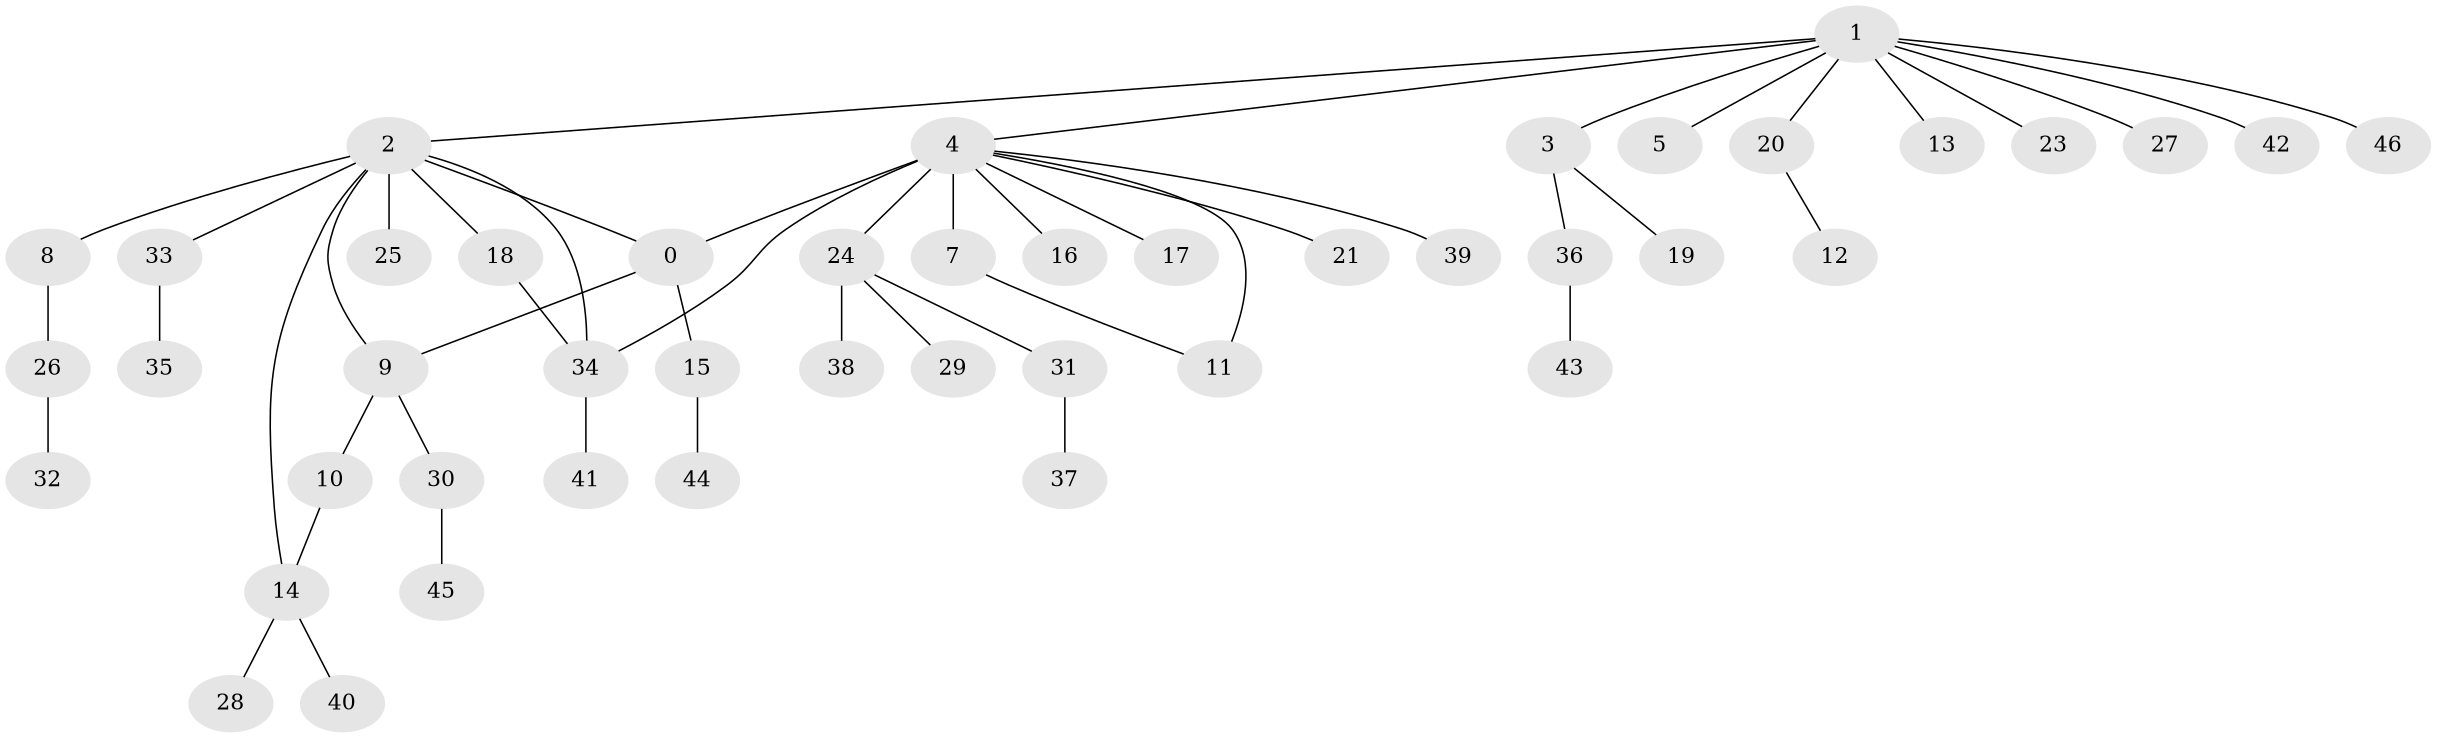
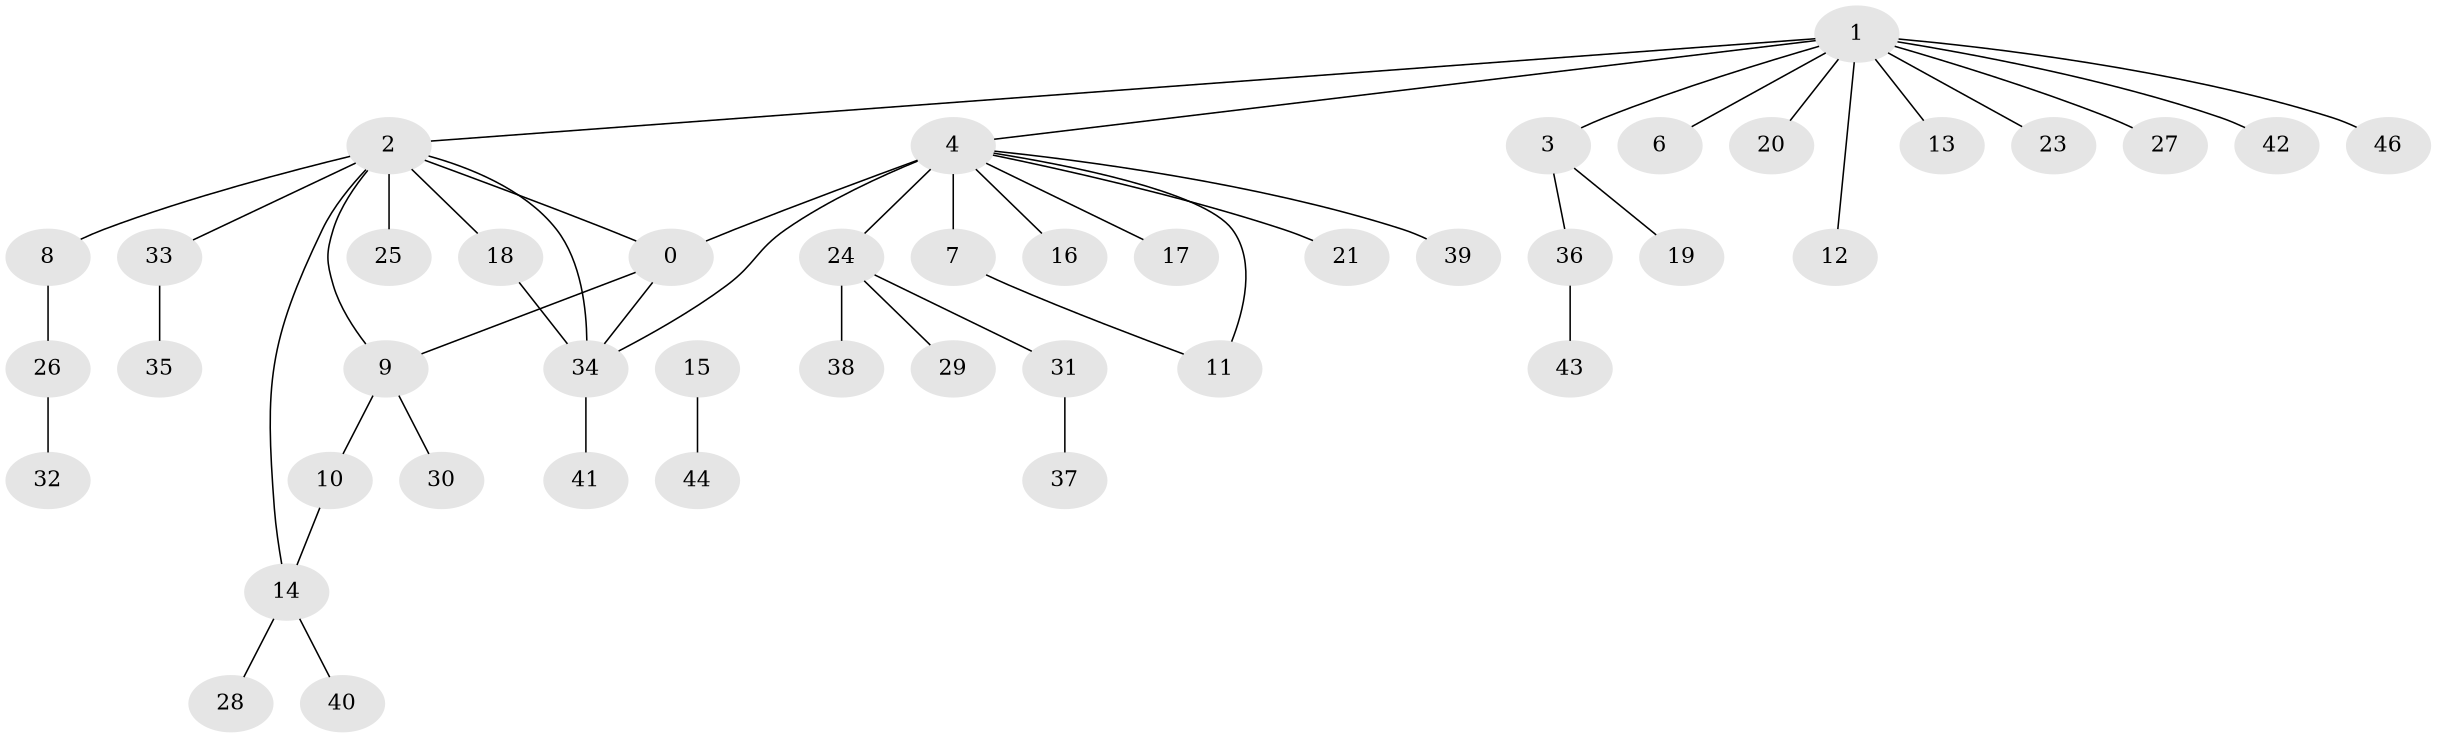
node "5": label "5" -> "6"
edge "20" -- "12": now "1" -- "12"
edge "0" -- "15": now "0" -- "34"
node "45": removed
